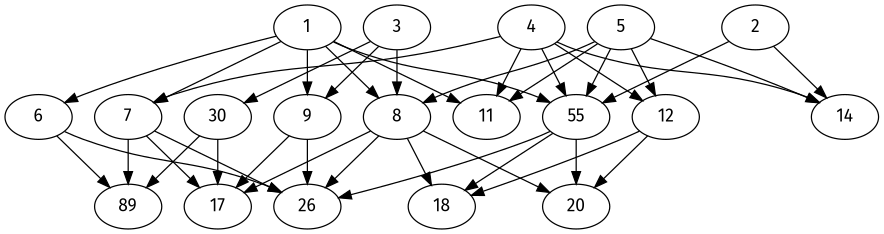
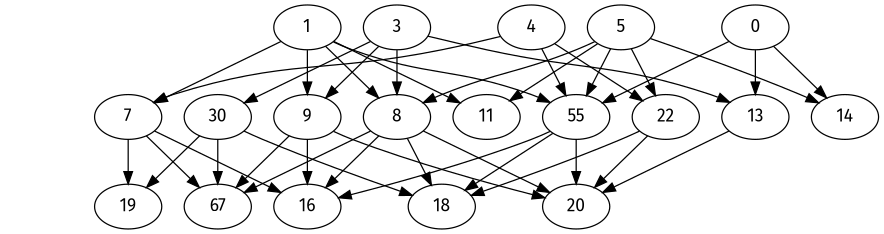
node "2": label "2" -> "0"
edge "4" -> "11": removed
edge "4" -> "14": removed
node "6": removed
node "12": label "12" -> "22"
node "13": added
edge "9" -> "20": added
edge "30" -> "18": added
node "89": label "89" -> "19"
node "17": label "17" -> "67"
node "26": label "26" -> "16"
